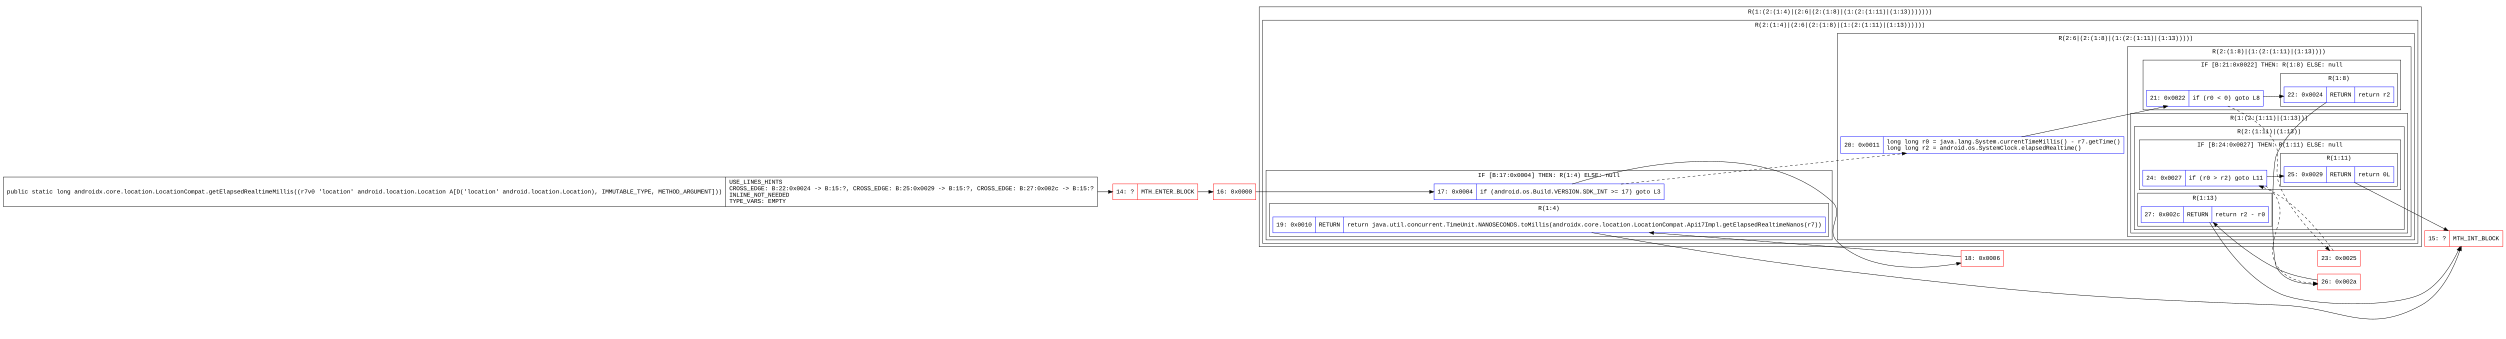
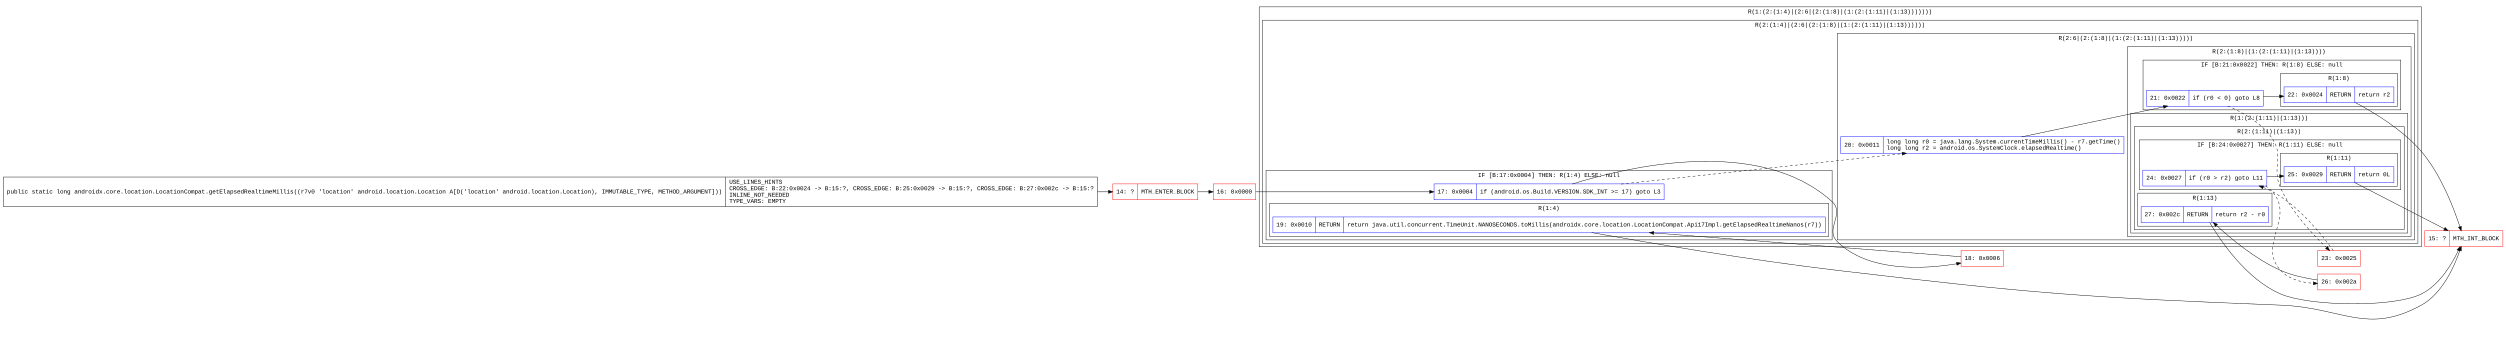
edge "22: 0x0024" -> "26: 0x002a": now "22: 0x0024" -> "15: ?"
